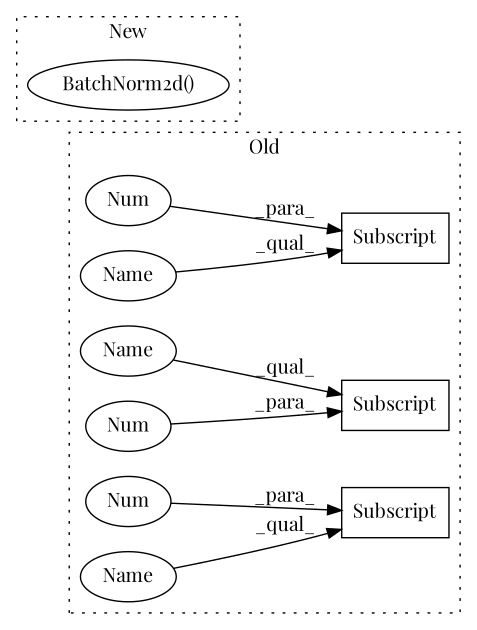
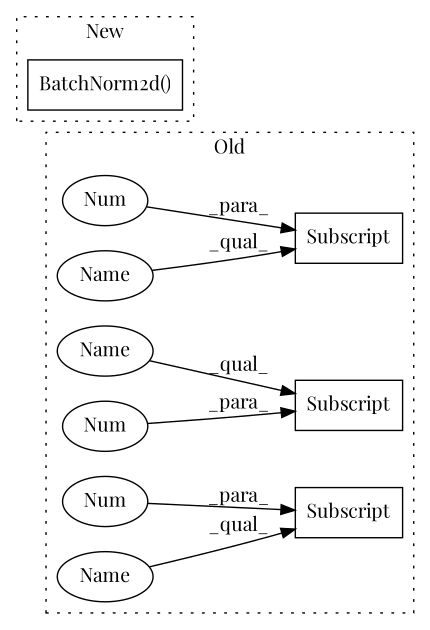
node "BatchNorm2d()": shape ellipse -> box
